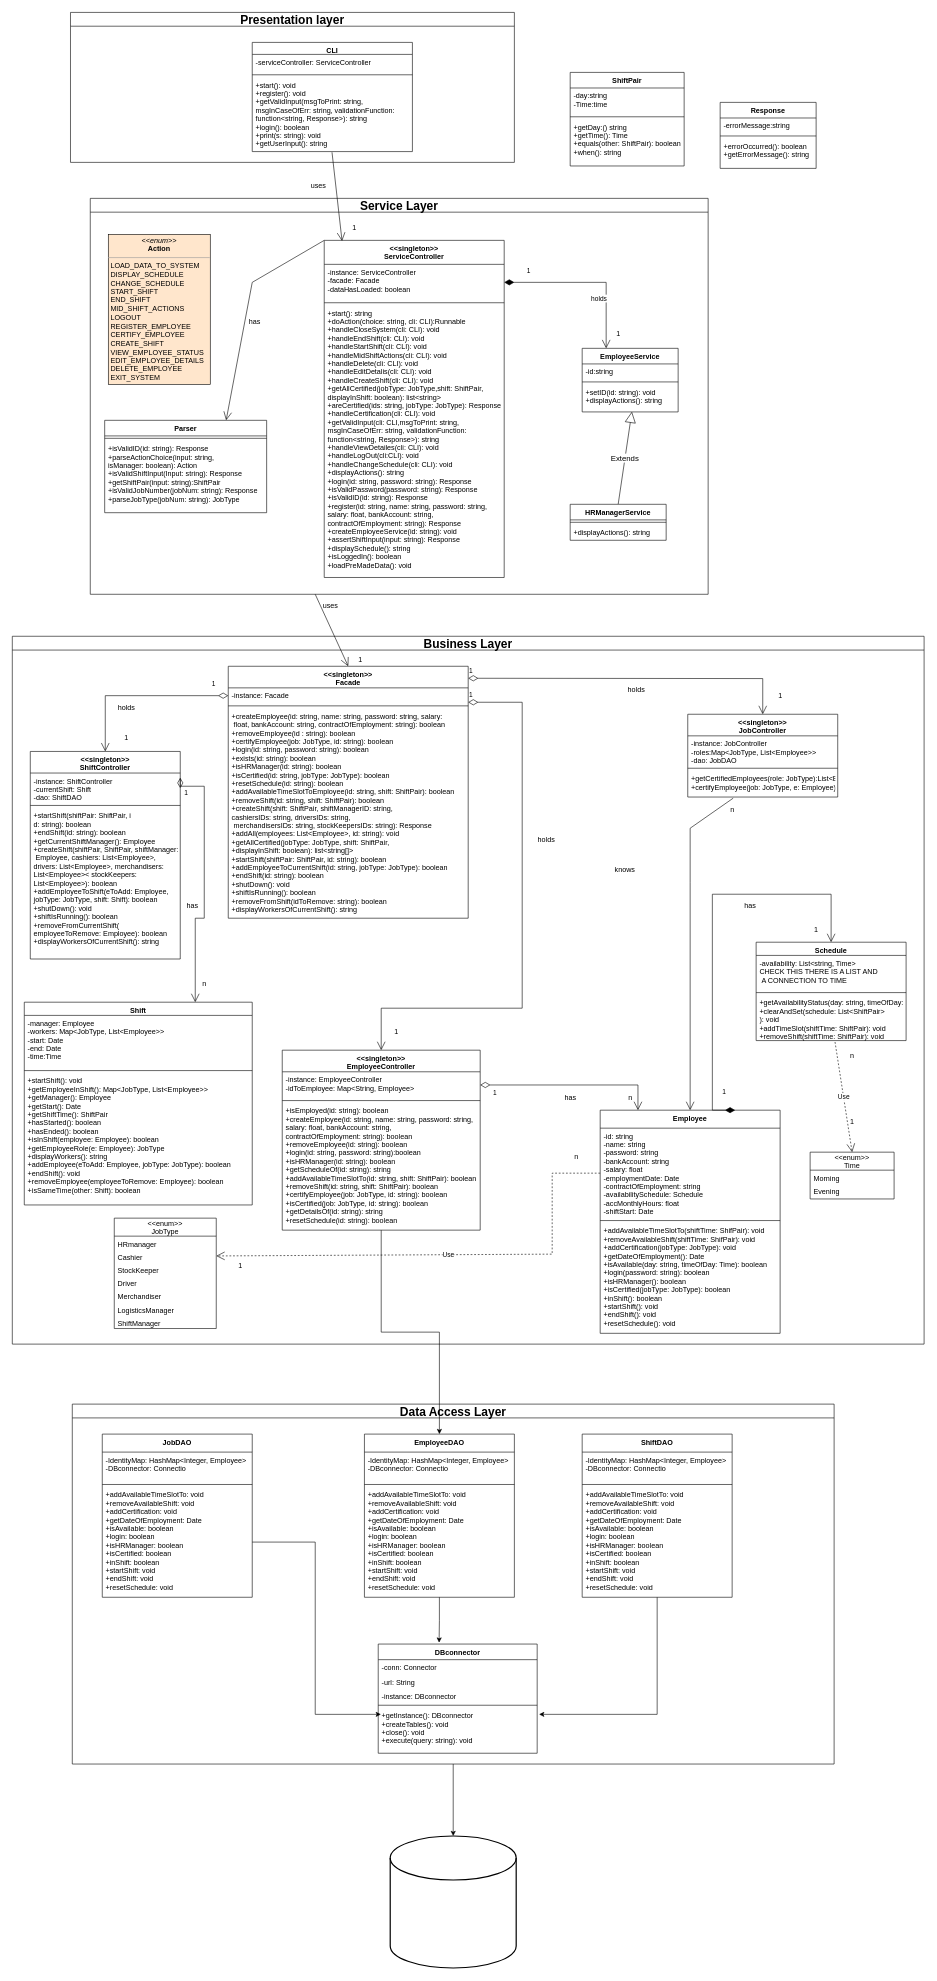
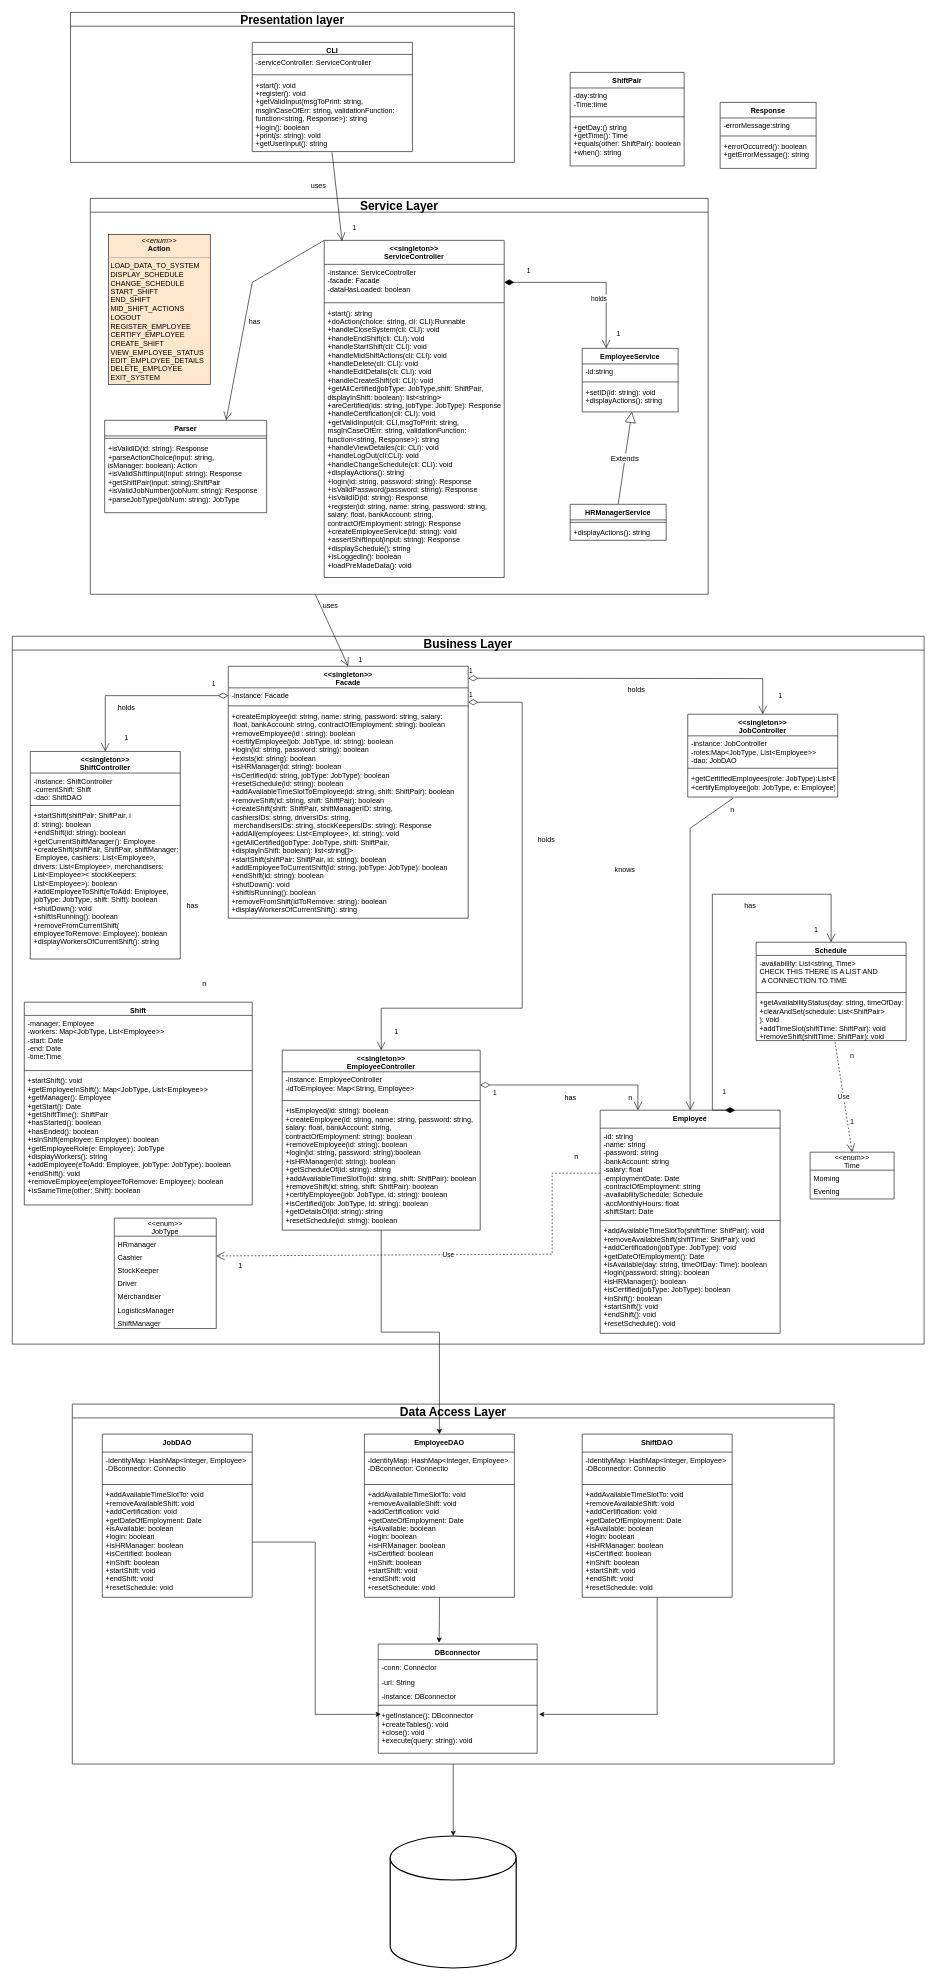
edge "-instance: ShiftController -currentShift: Shift -dao: ShiftDAO" -- "Shift": removed, label "1"
